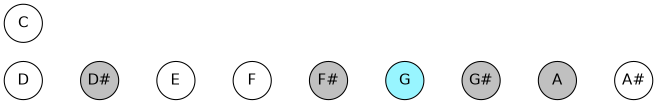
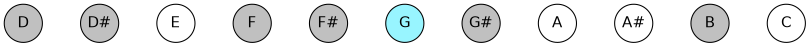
node "B": added
node "D": fillcolor white -> gray
node "F": fillcolor white -> gray
node "A": fillcolor gray -> white
